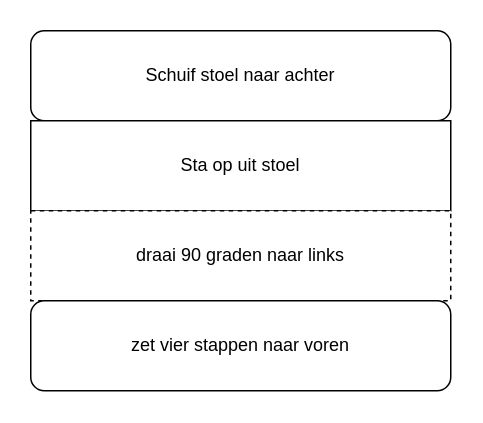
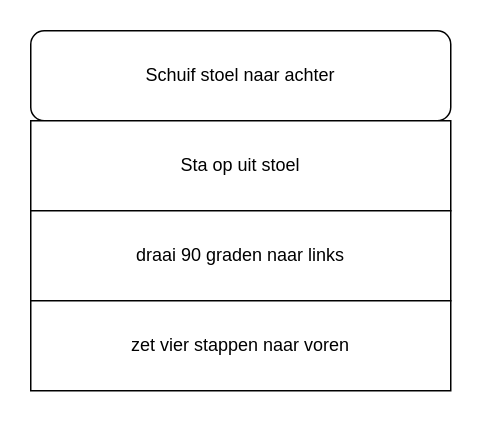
node "draai 90 graden naar links": style dashed -> solid
node "zet vier stappen naar voren": shape rounded rectangle -> rectangle
